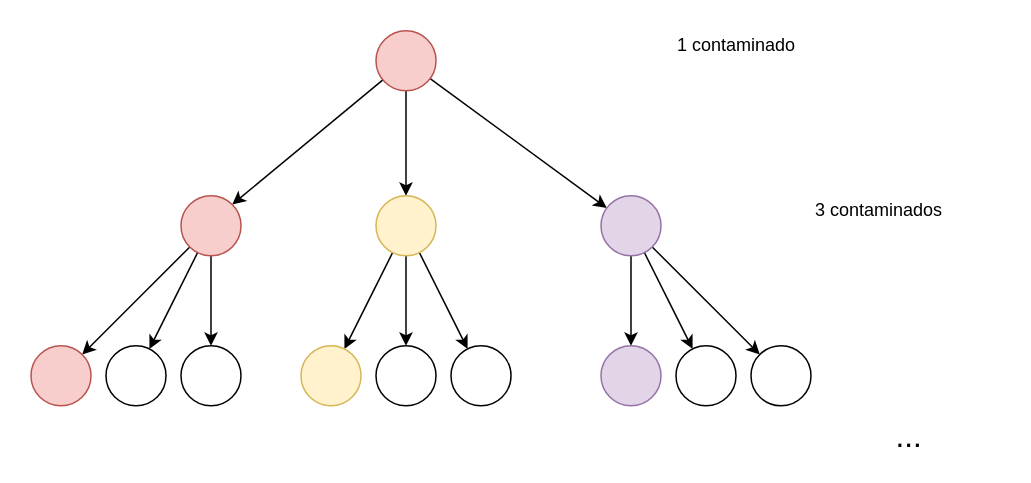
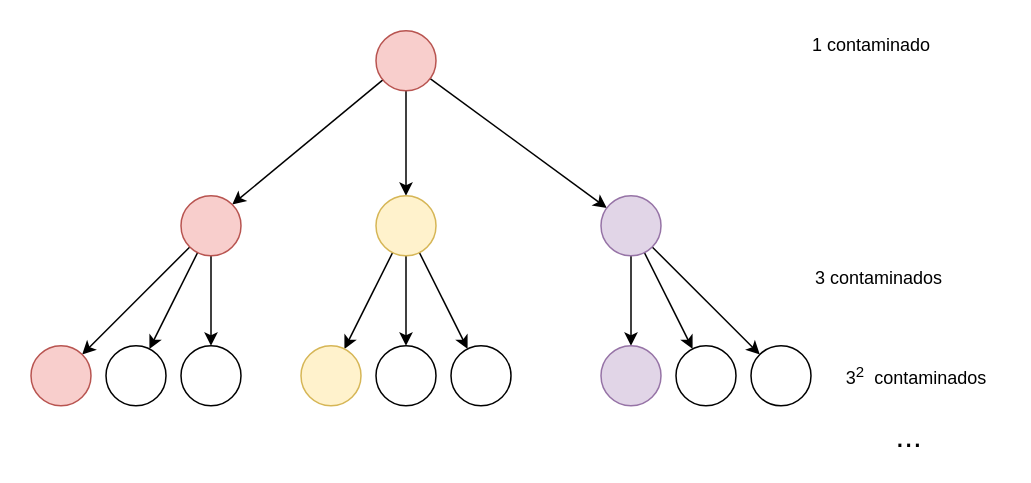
node "1 contaminado": moved (736, 46) -> (871, 46)
node "3 contaminados": moved (878, 211) -> (878, 278)
node "32 contaminados": added
